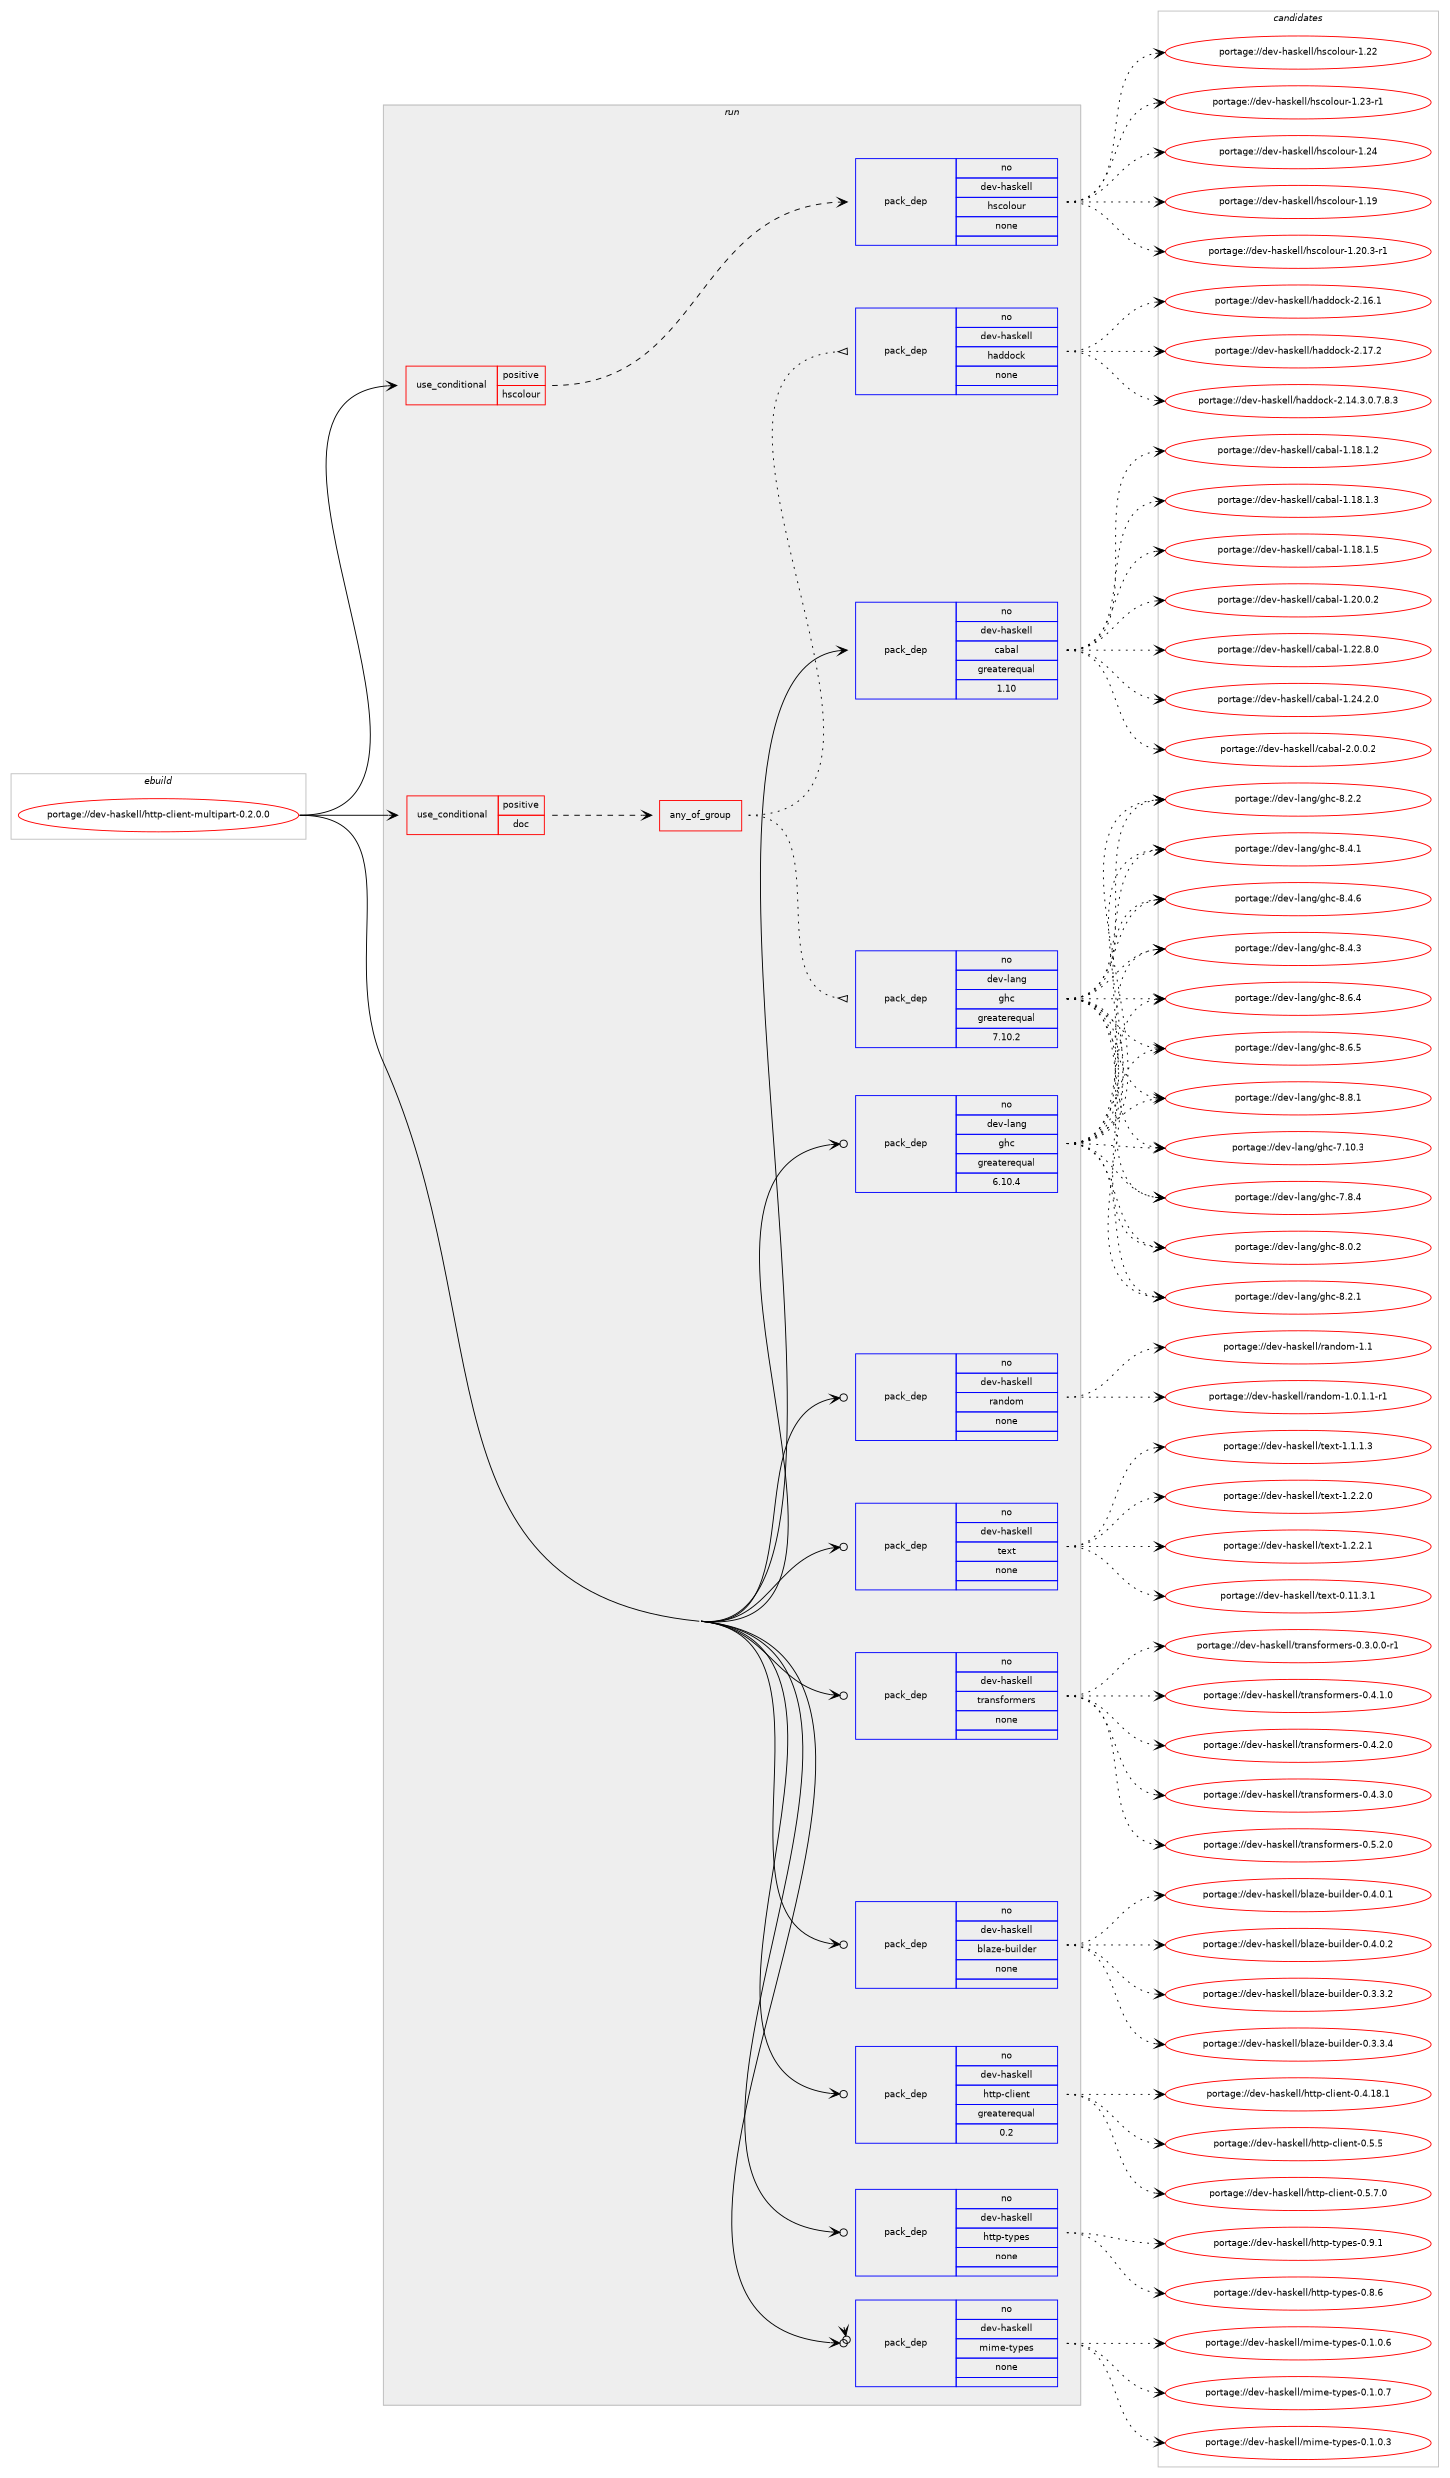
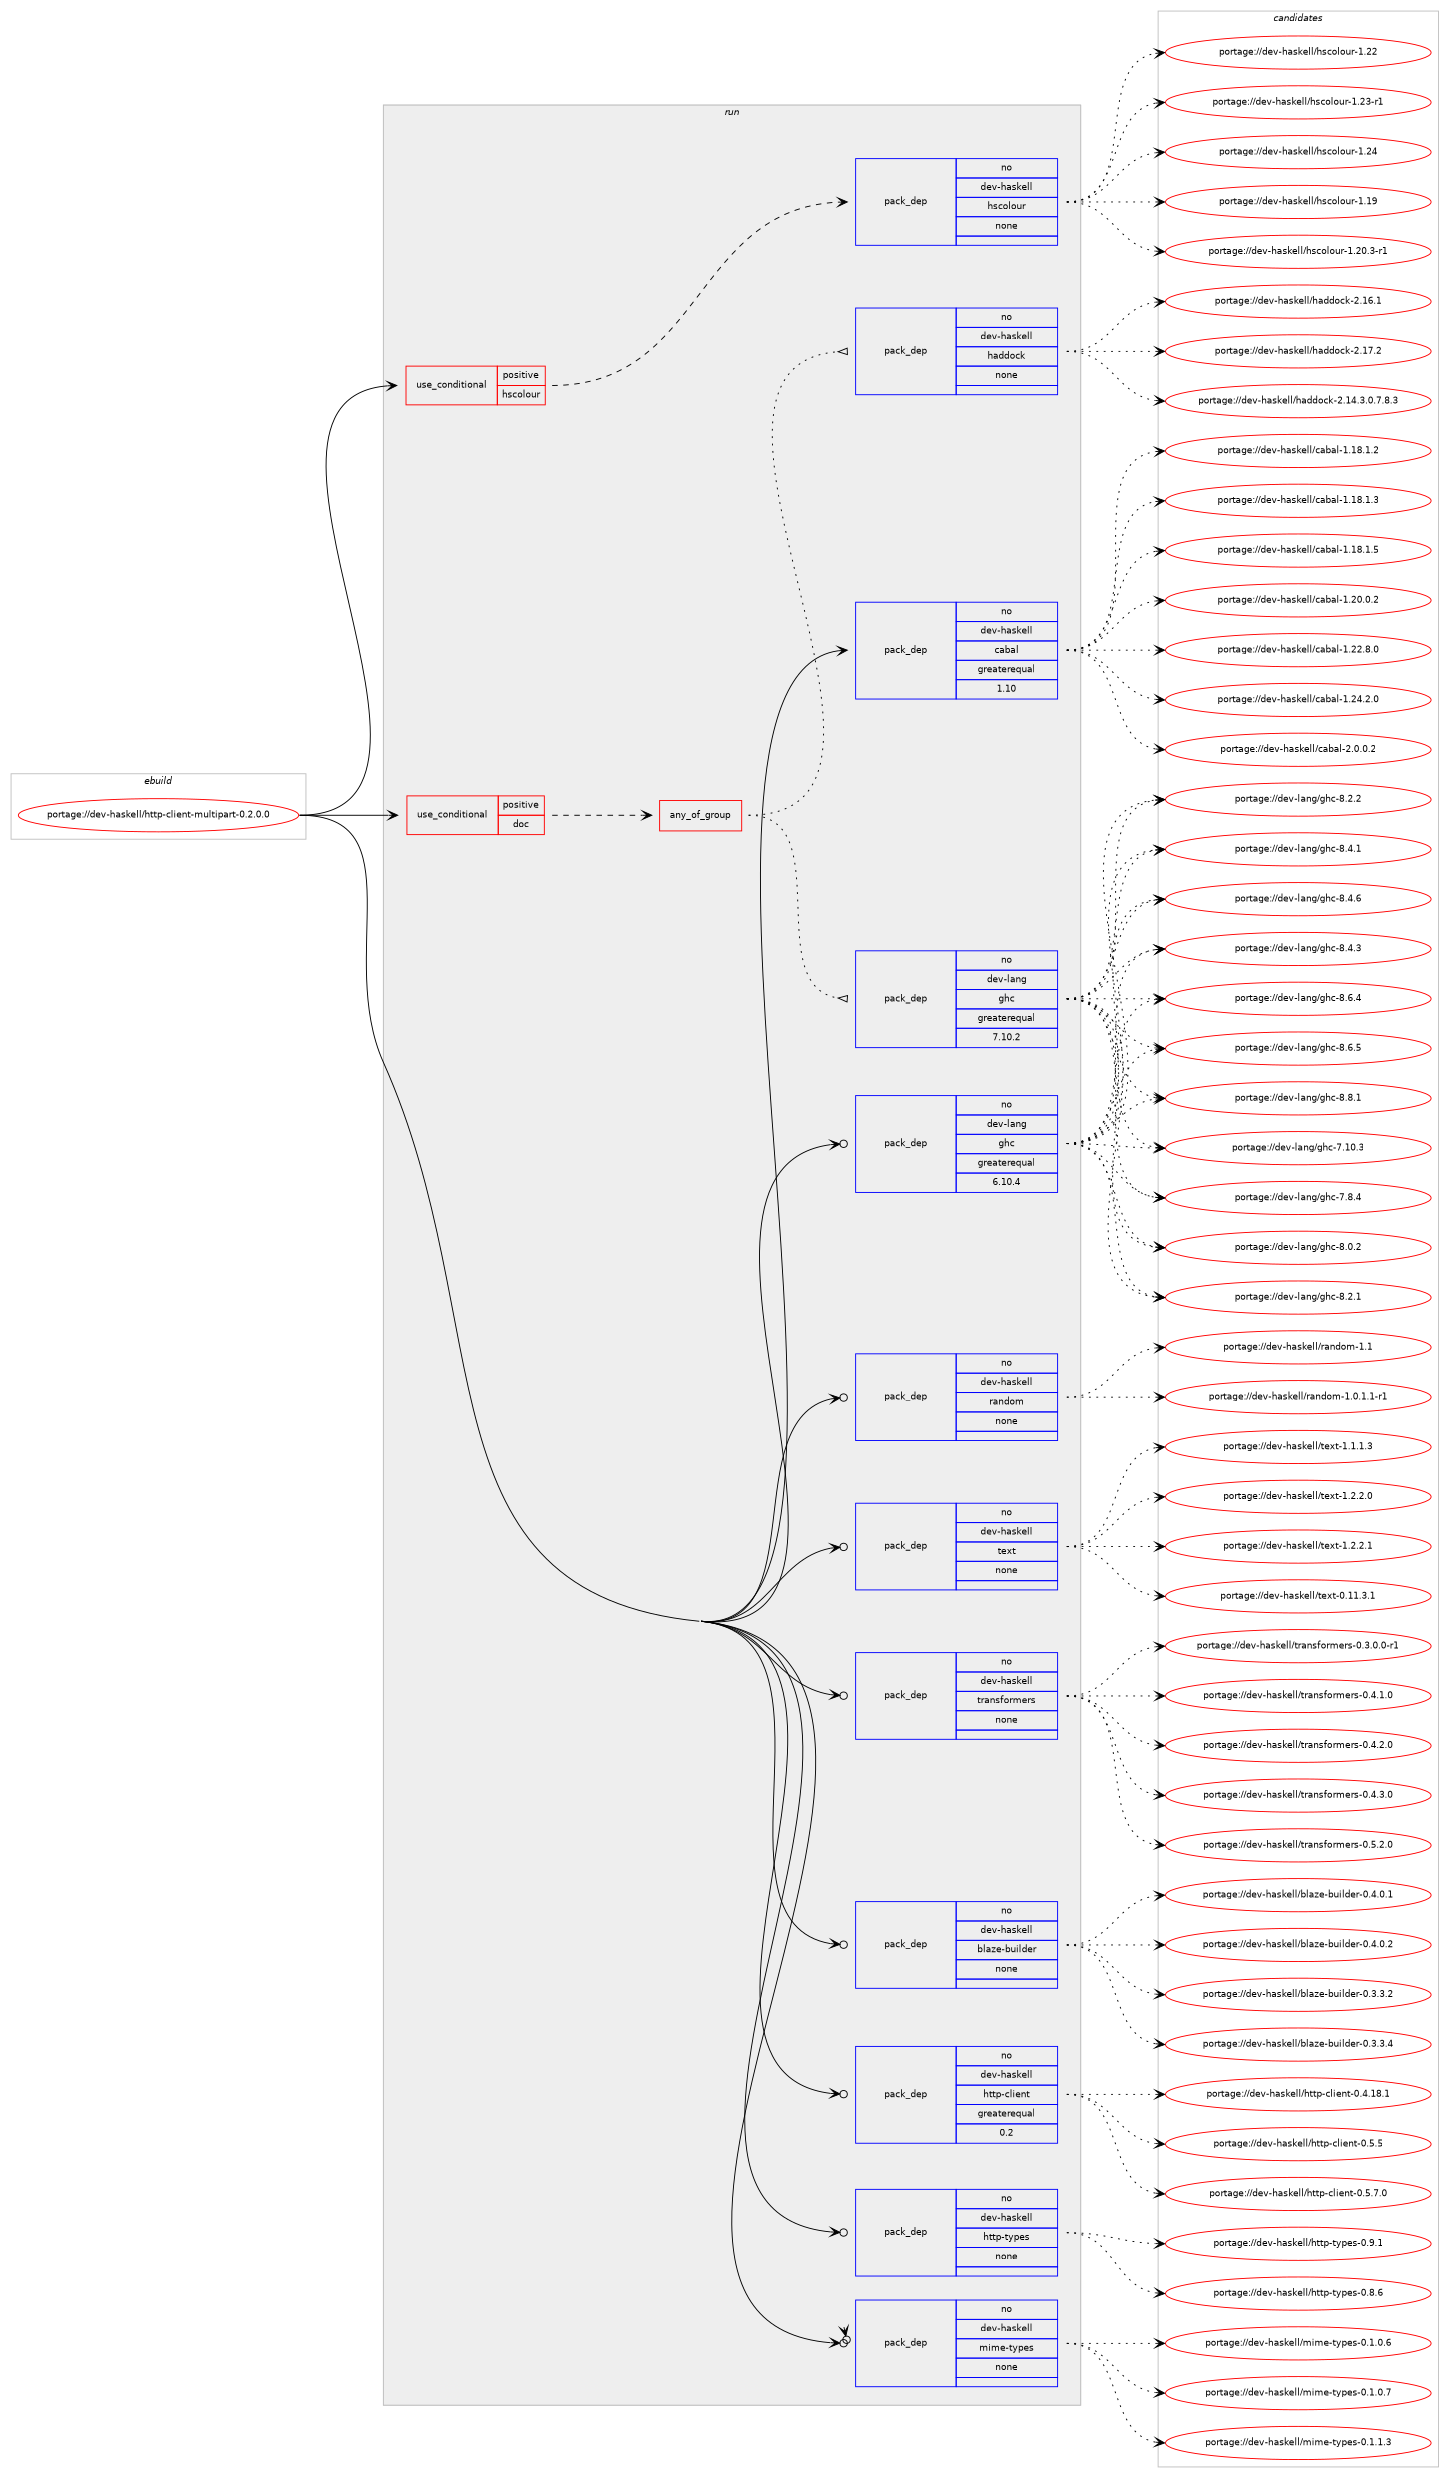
node "portage://dev-haskell/mime-types-0.1.0.3": label "portage://dev-haskell/mime-types-0.1.0.3" -> "portage://dev-haskell/mime-types-0.1.1.3"
